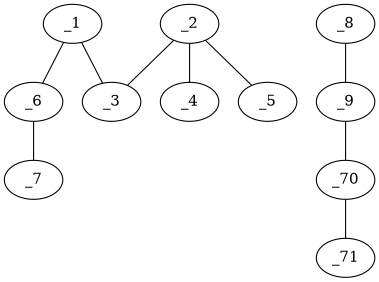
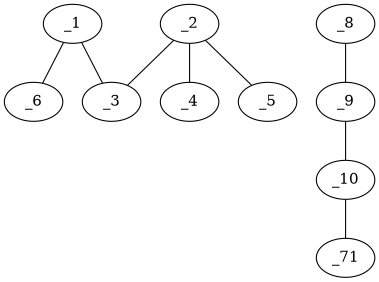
node "_7": removed
node "_70": label "_70" -> "_10"
